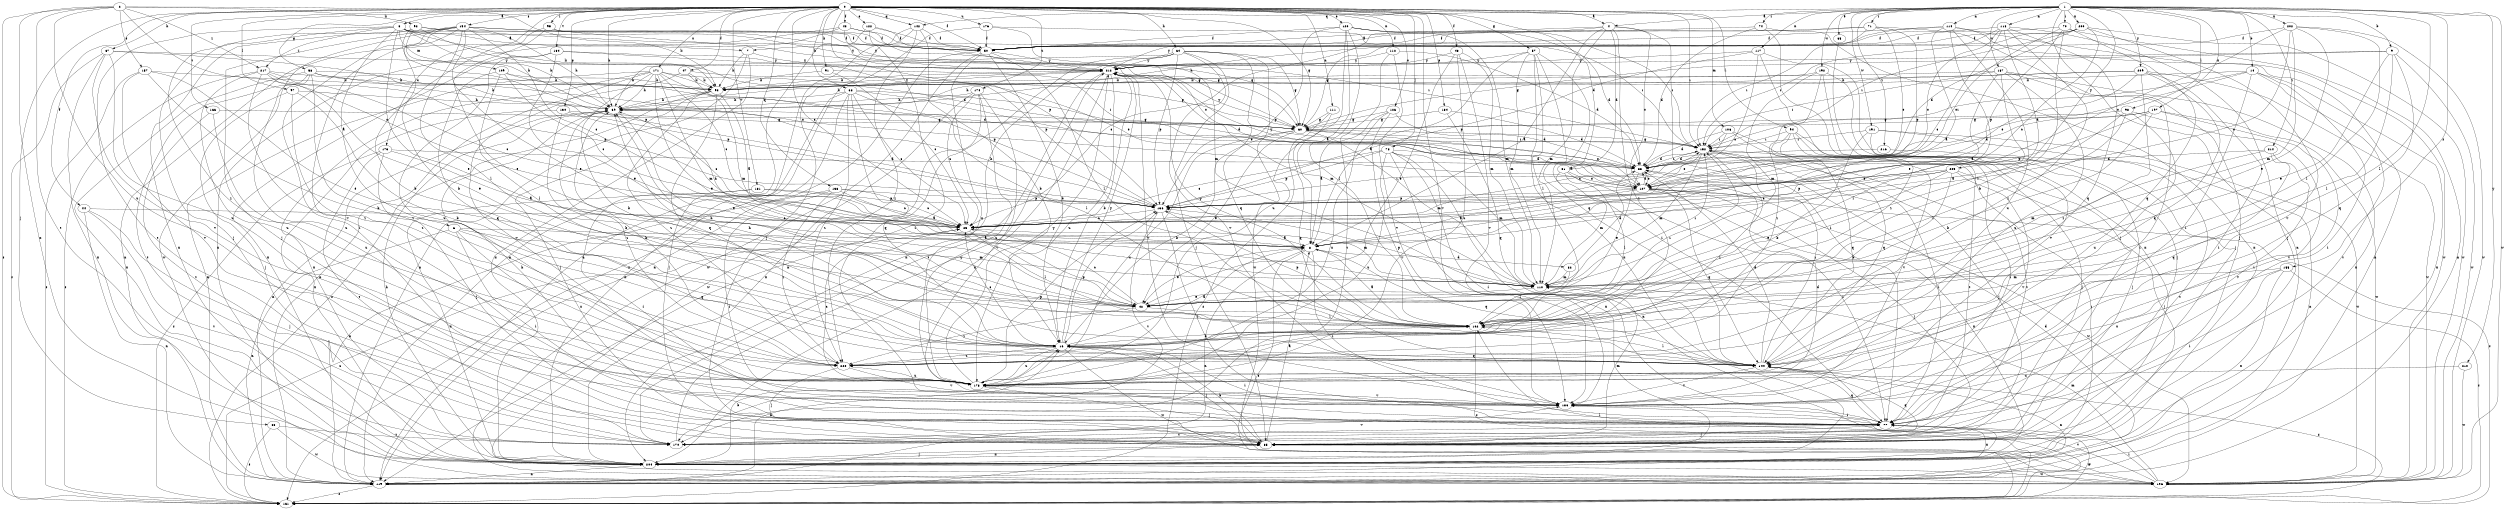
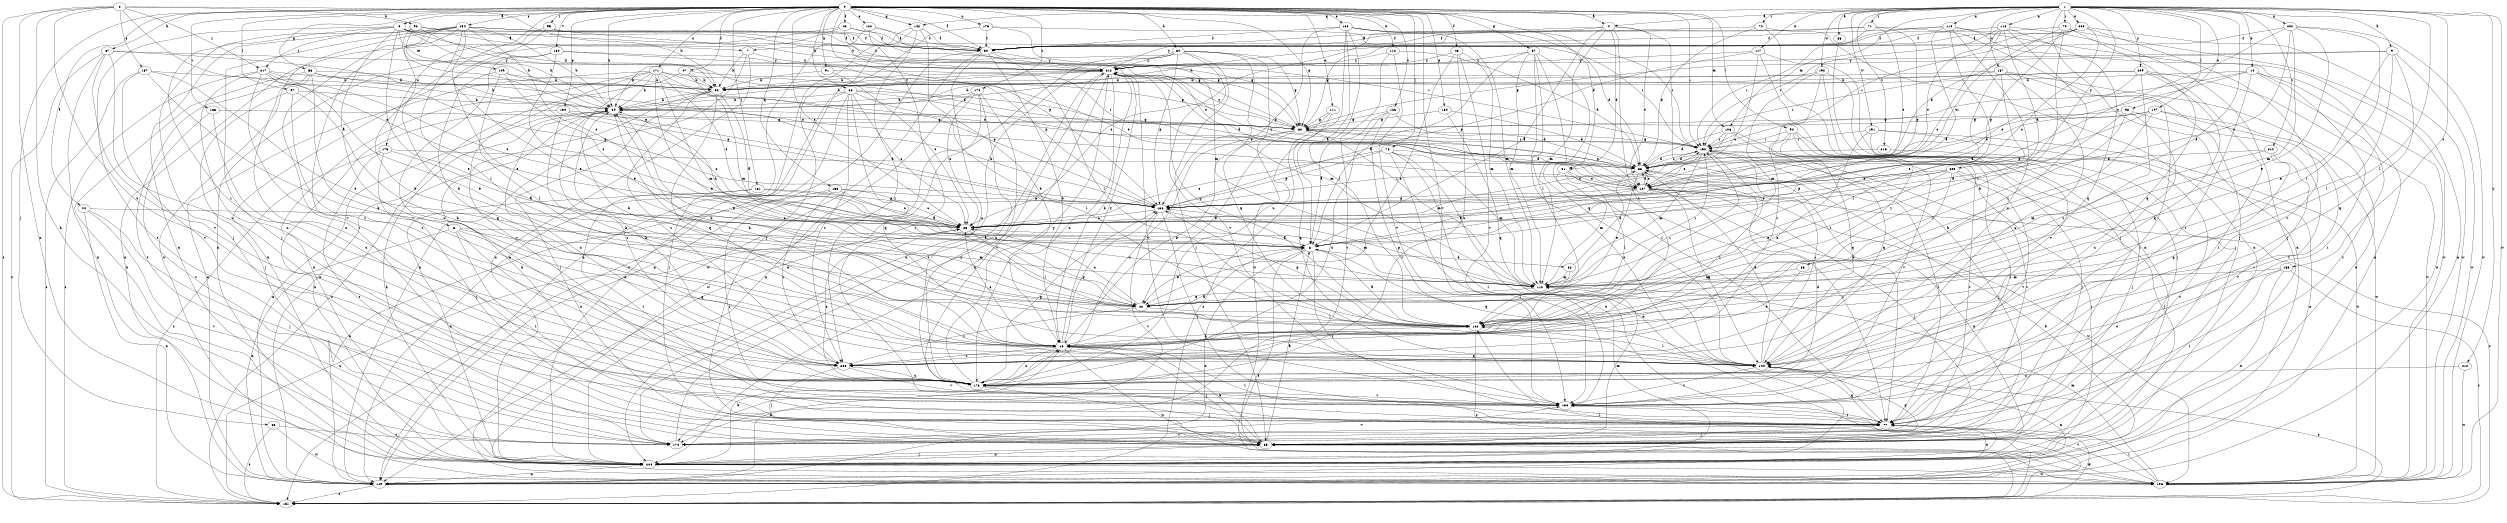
edge "1" -> "106": added, label "m"
edge "0" -> "181": label "v" -> "j"
edge "2" -> "170": label "t" -> "h"
node "36": added
edge "78" -> "178": now "69" -> "178"
